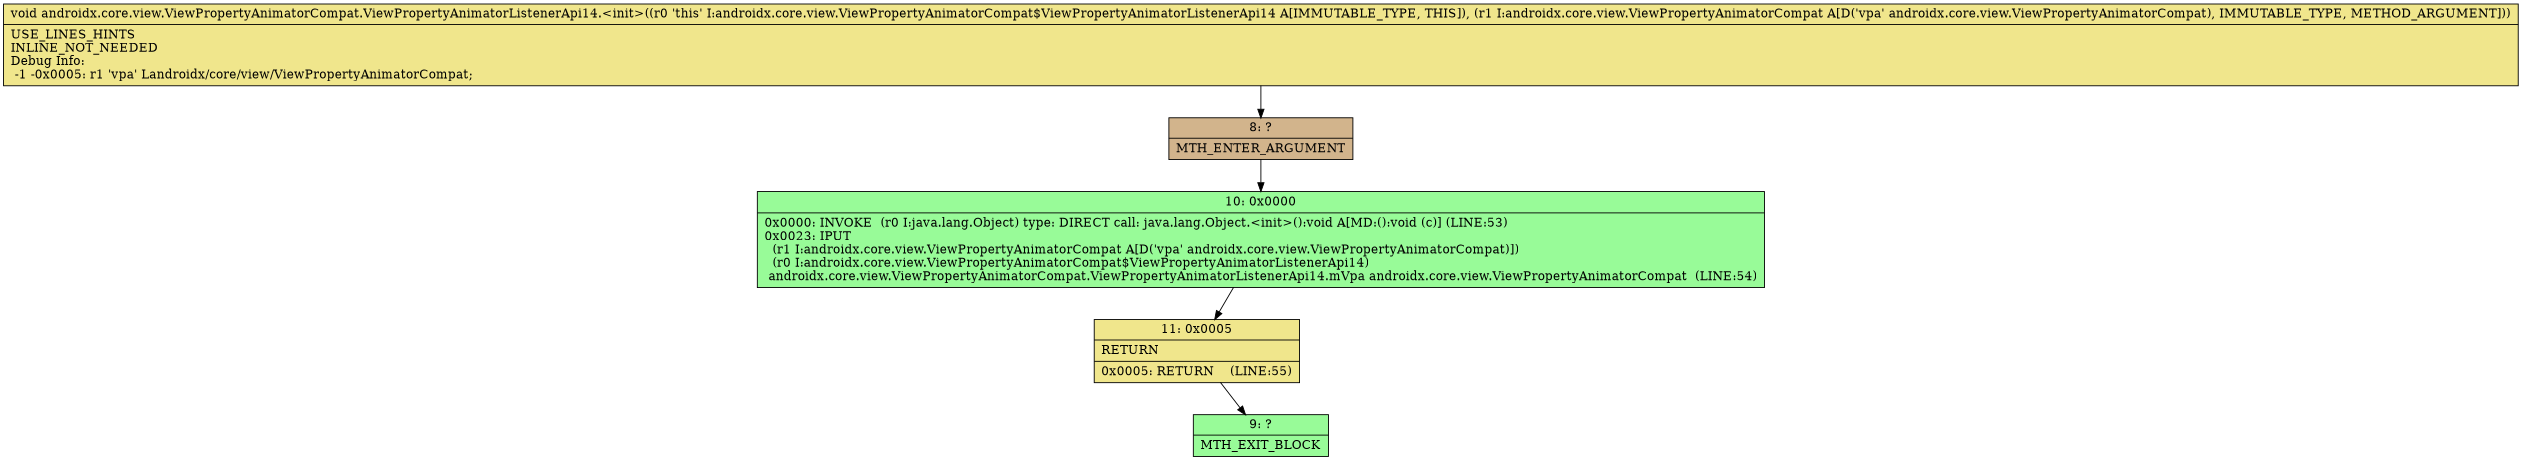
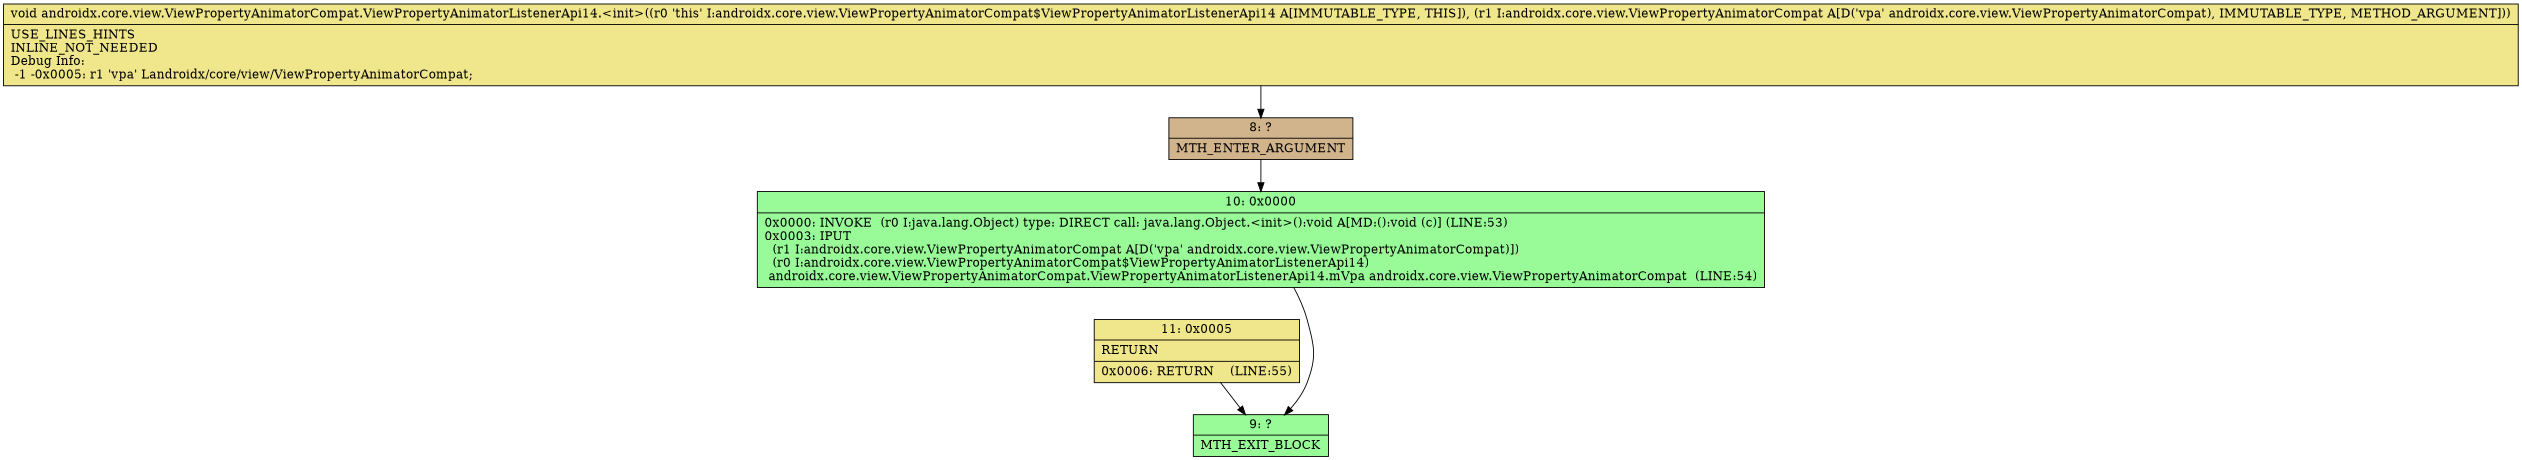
node "10: 0x0000": text "0x0023: IPUT" -> "0x0003: IPUT"
edge "10: 0x0000" -> "11: 0x0005": now "10: 0x0000" -> "9: ?"
node "11: 0x0005": text "0x0005: RETURN    (LINE:55)" -> "0x0006: RETURN    (LINE:55)"
